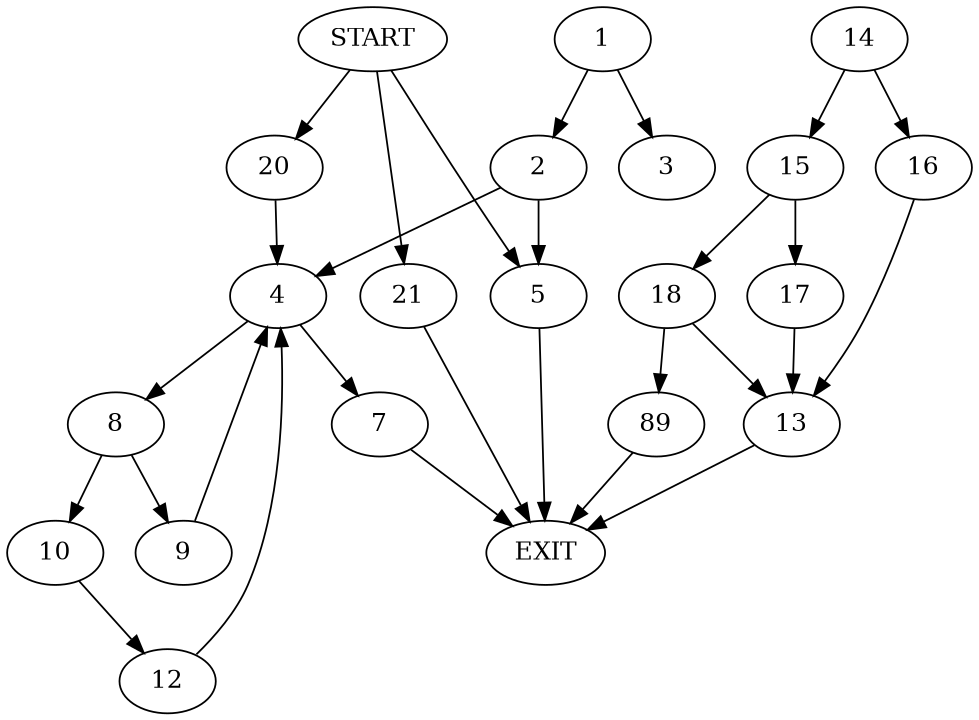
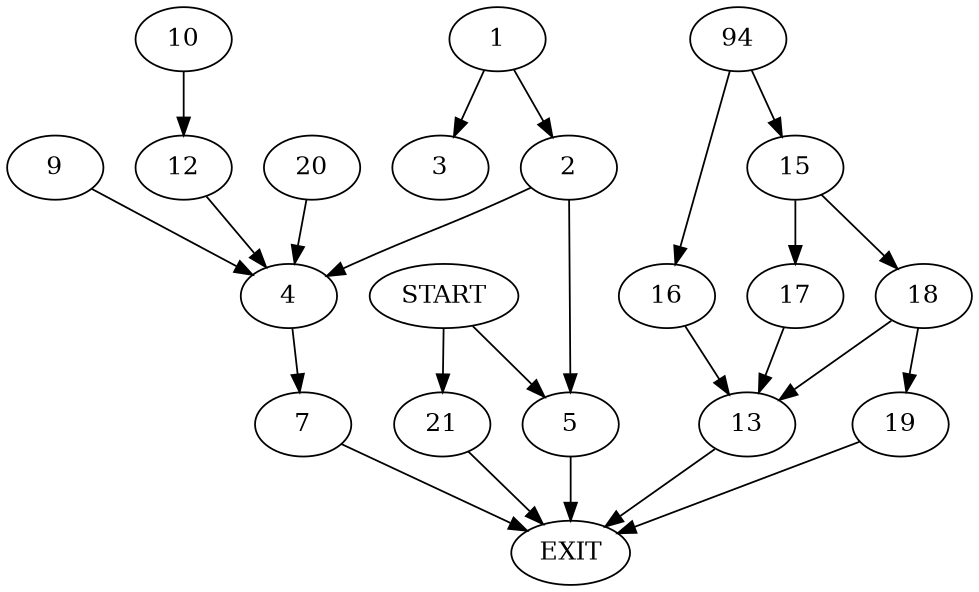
node "14": label "14" -> "94"
edge "START" -> "20": removed
node "8": removed
node "89": label "89" -> "19"
